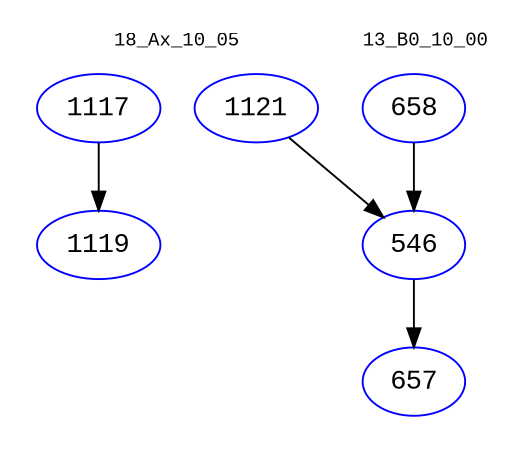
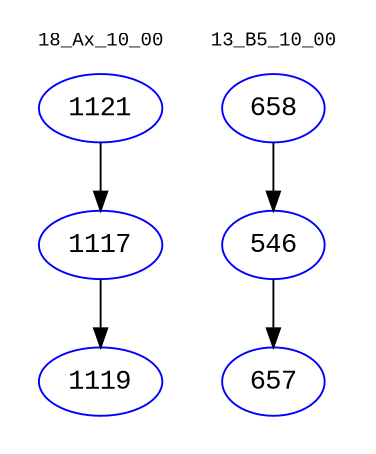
cluster "18_Ax_10_05": label "18_Ax_10_05" -> "18_Ax_10_00"
cluster "13_B0_10_00": label "13_B0_10_00" -> "13_B5_10_00"
edge "1121" -> "546": now "1121" -> "1117"
